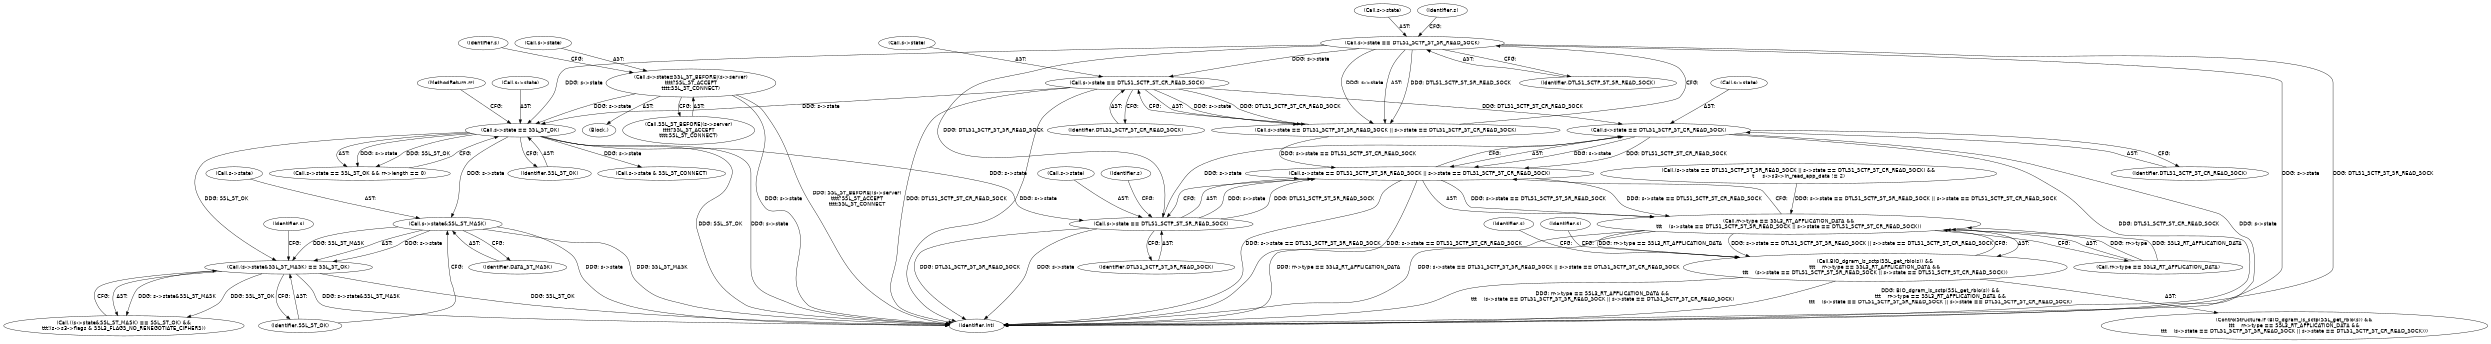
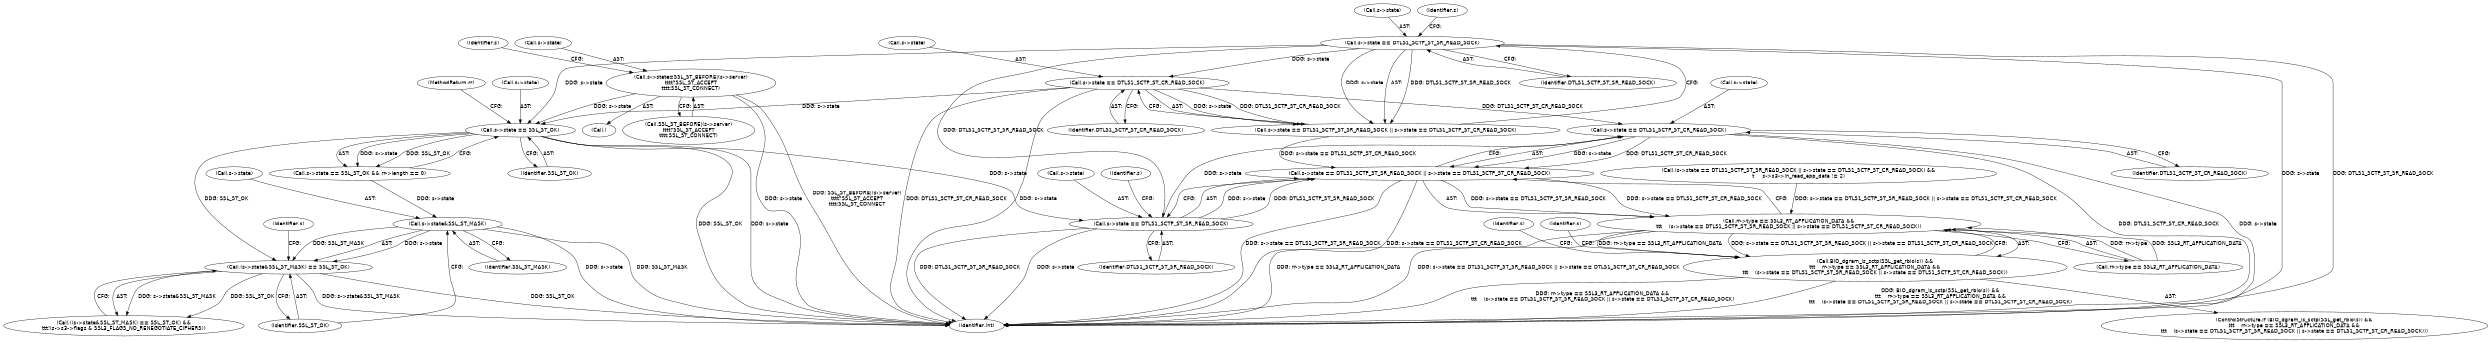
node "(Block,)": label "(Block,)" -> "(Call,)"
edge "(Call,s->state == SSL_ST_OK)" -> "(Call,s->state&SSL_ST_MASK)": now "(Call,s->state == SSL_ST_OK && rr->length == 0)" -> "(Call,s->state&SSL_ST_MASK)"
node "(Call,s->state & SSL_ST_CONNECT)": removed
node "(Identifier,DATA_ST_MASK)": label "(Identifier,DATA_ST_MASK)" -> "(Identifier,SSL_ST_MASK)"
